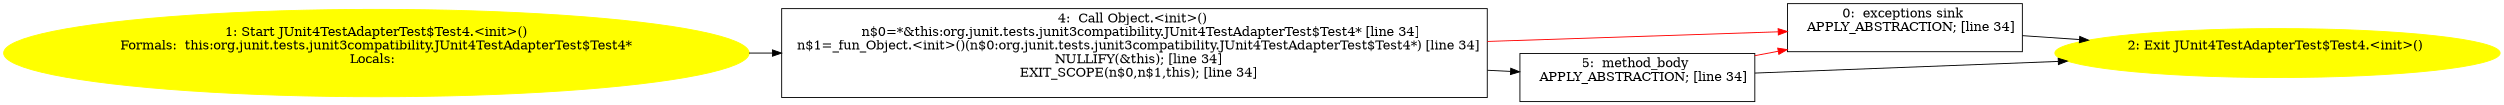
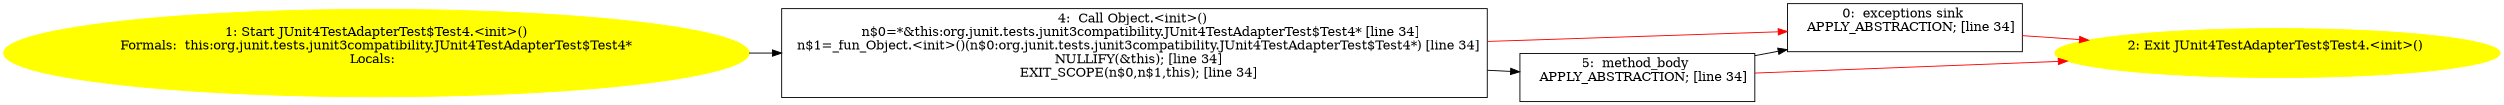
edge "0:  exceptions sink APPLY_ABSTRACTION; [line 34]" -> "2: Exit JUnit4TestAdapterTest$Test4.<init>()": color black -> red
edge "5:  method_body APPLY_ABSTRACTION; [line 34]" -> "0:  exceptions sink APPLY_ABSTRACTION; [line 34]": color red -> black
edge "5:  method_body APPLY_ABSTRACTION; [line 34]" -> "2: Exit JUnit4TestAdapterTest$Test4.<init>()": color black -> red
